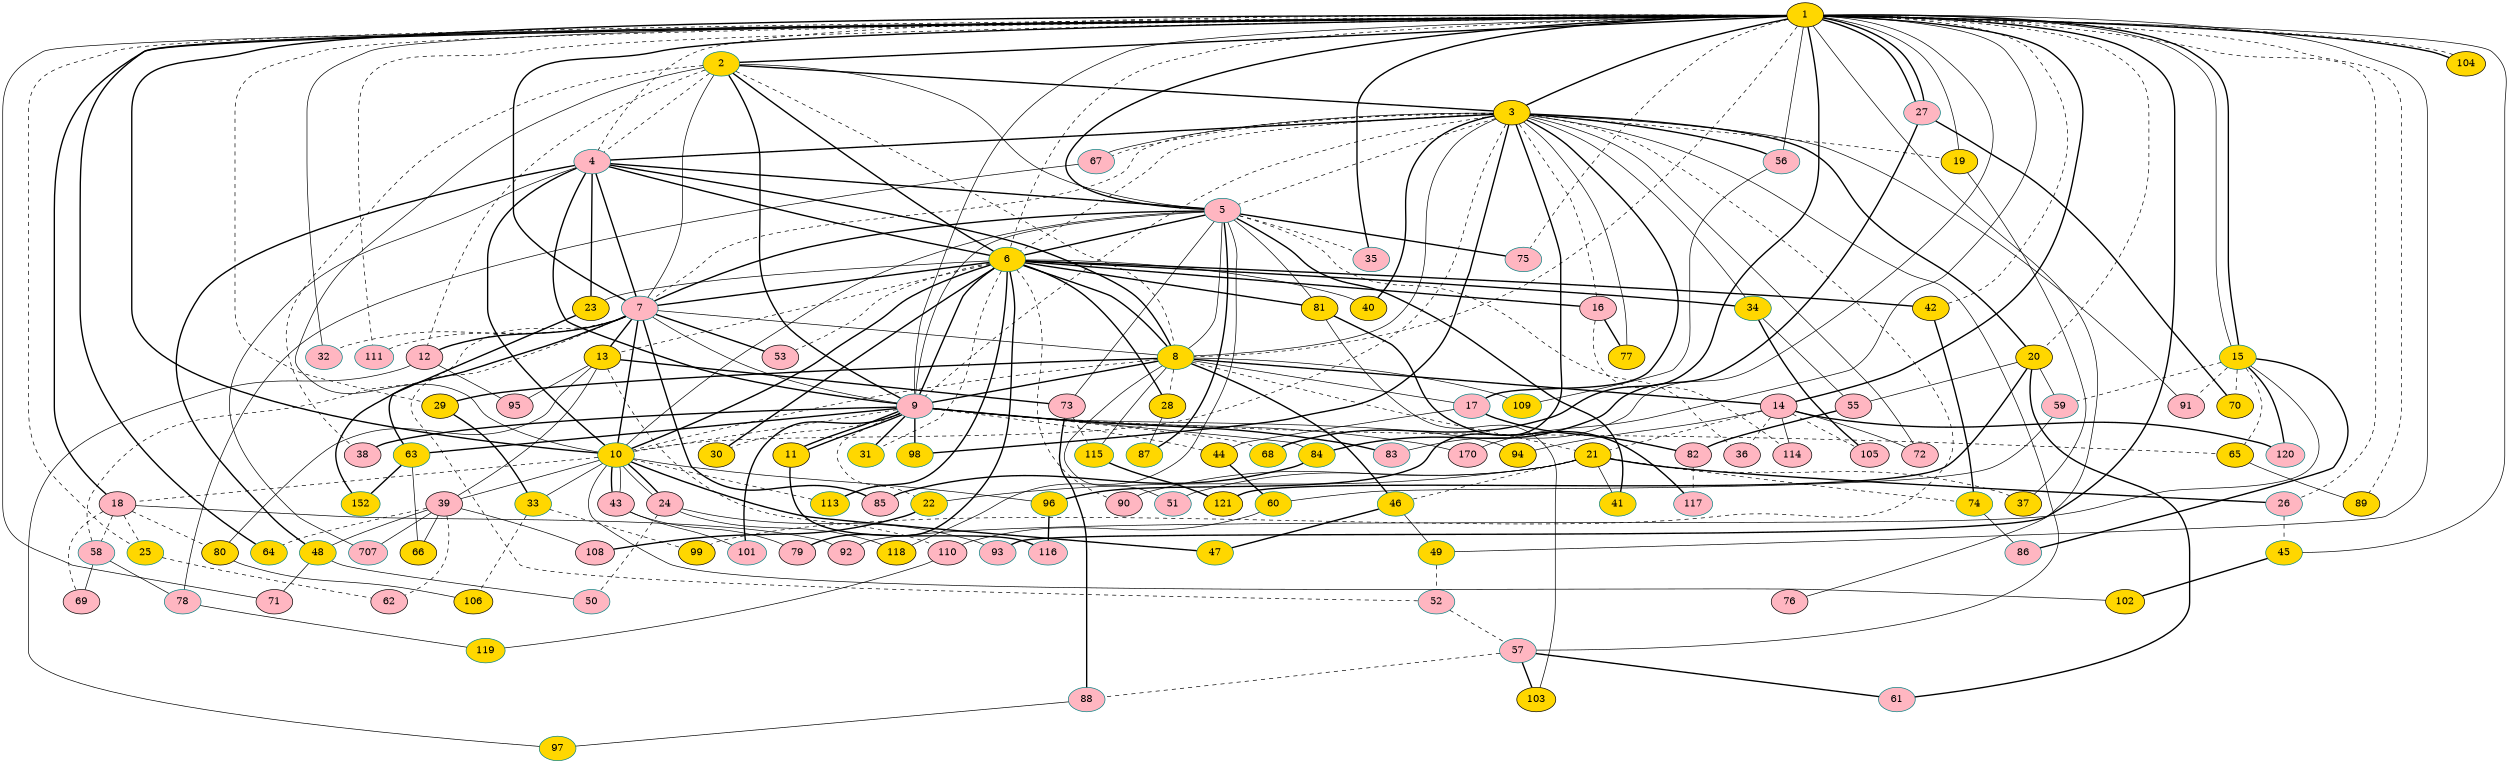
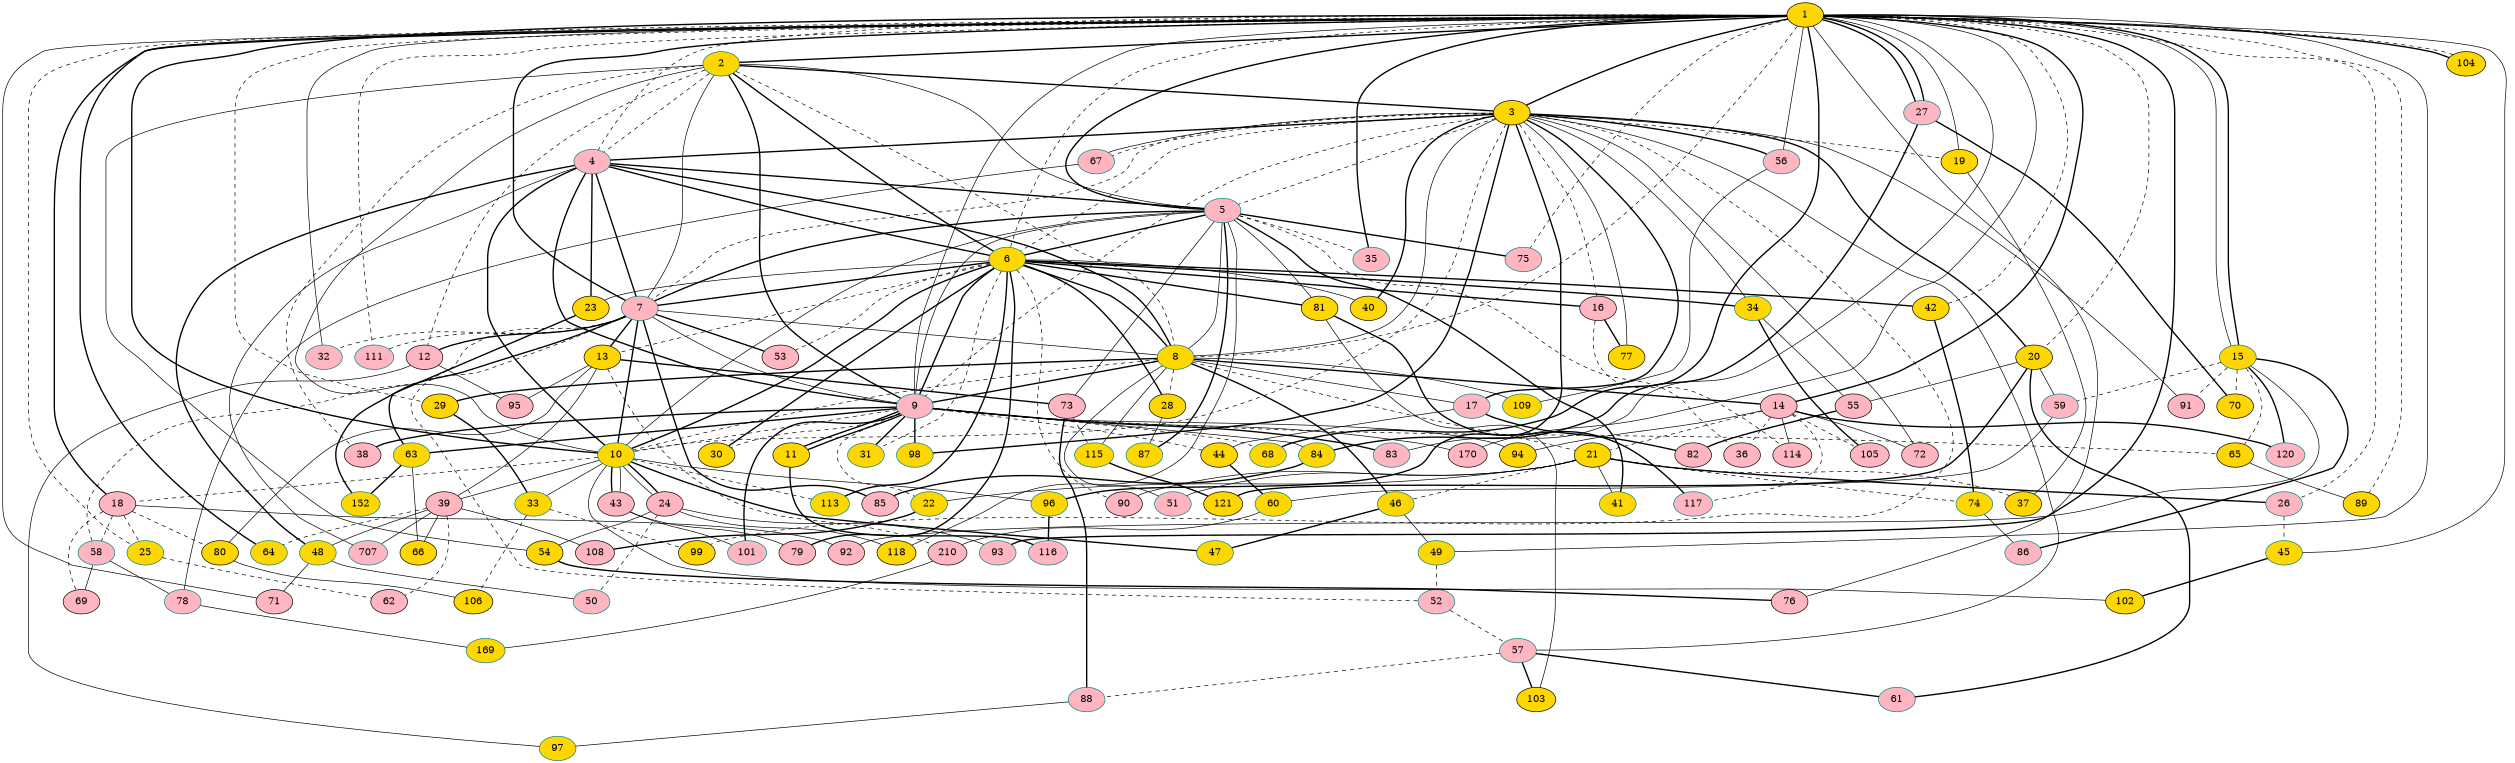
edge "82" -- "117": now "14" -- "117"
node "54": added
node "110": label "110" -> "210"
node "119": label "119" -> "169"
